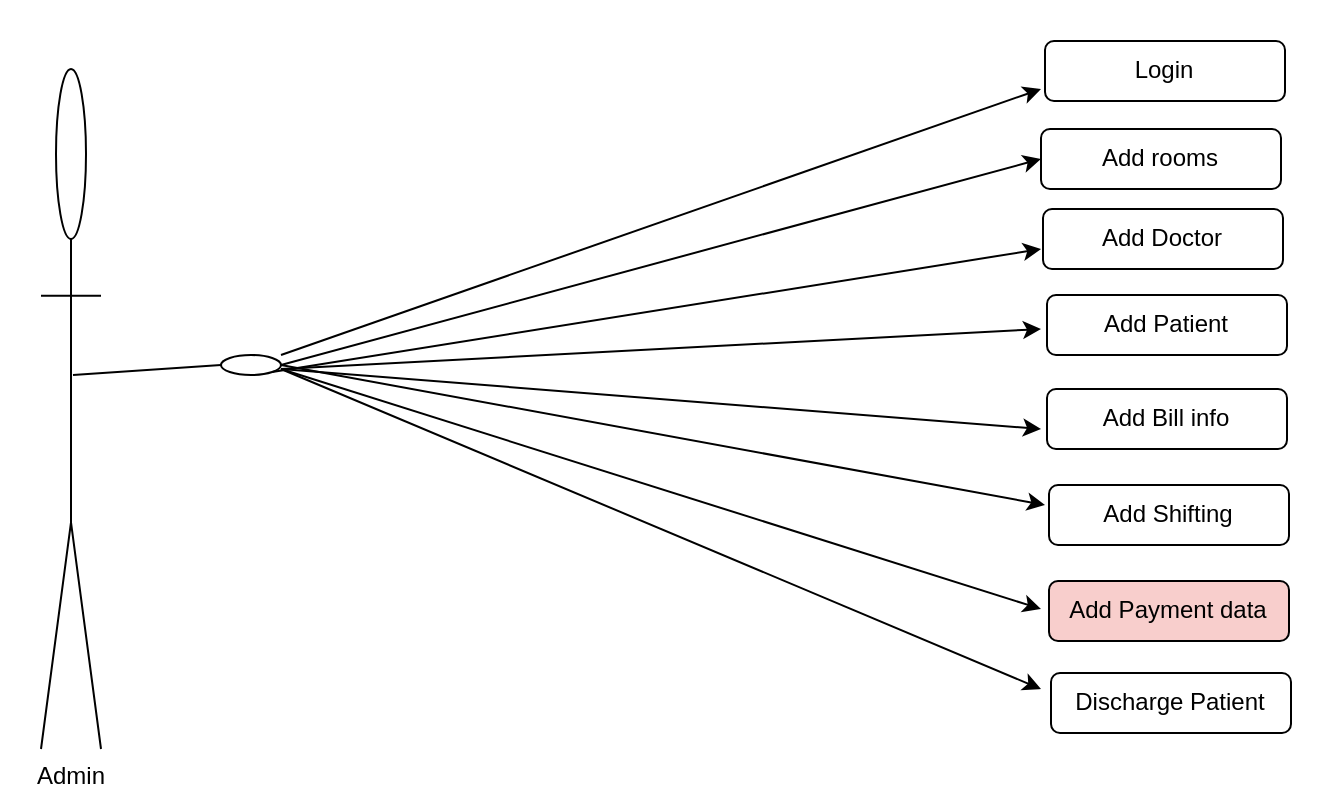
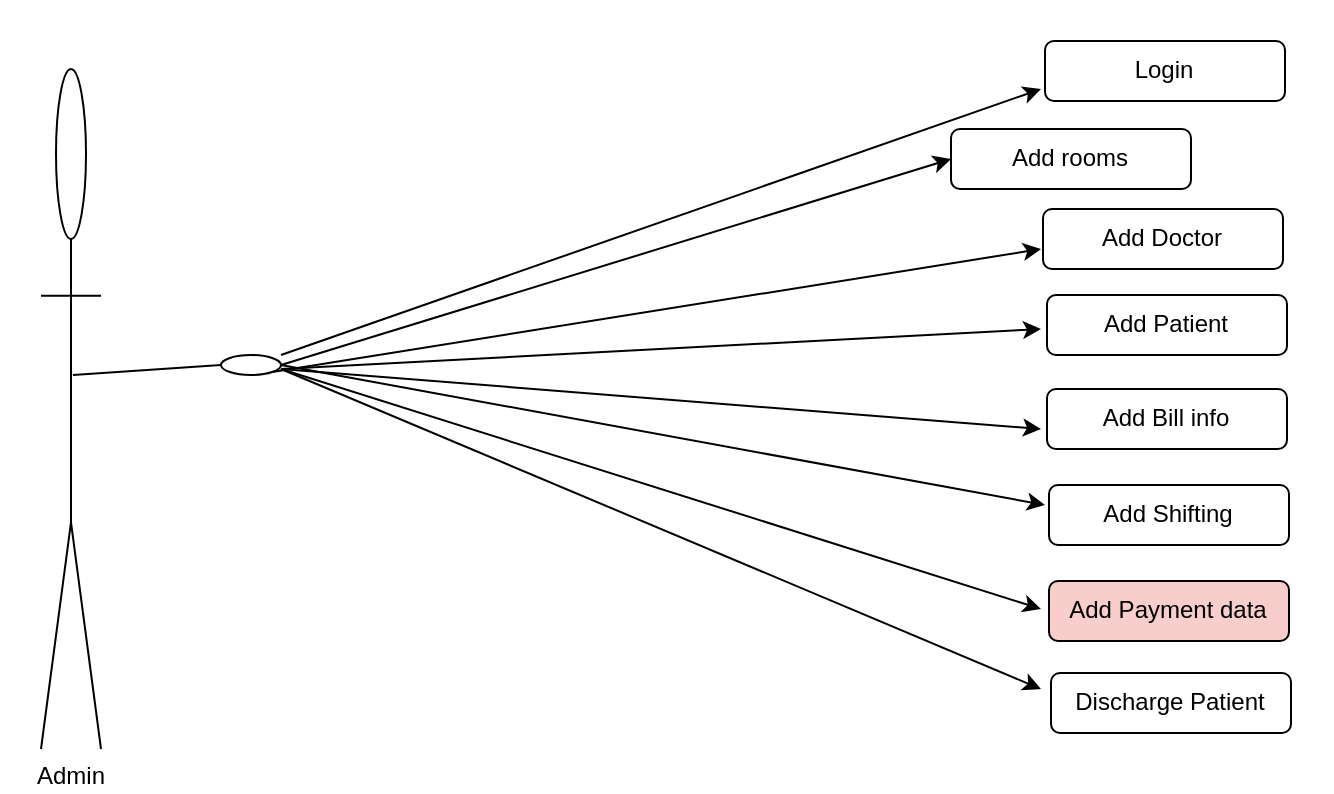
node "Add rooms": moved (1161, 159) -> (1071, 159)
